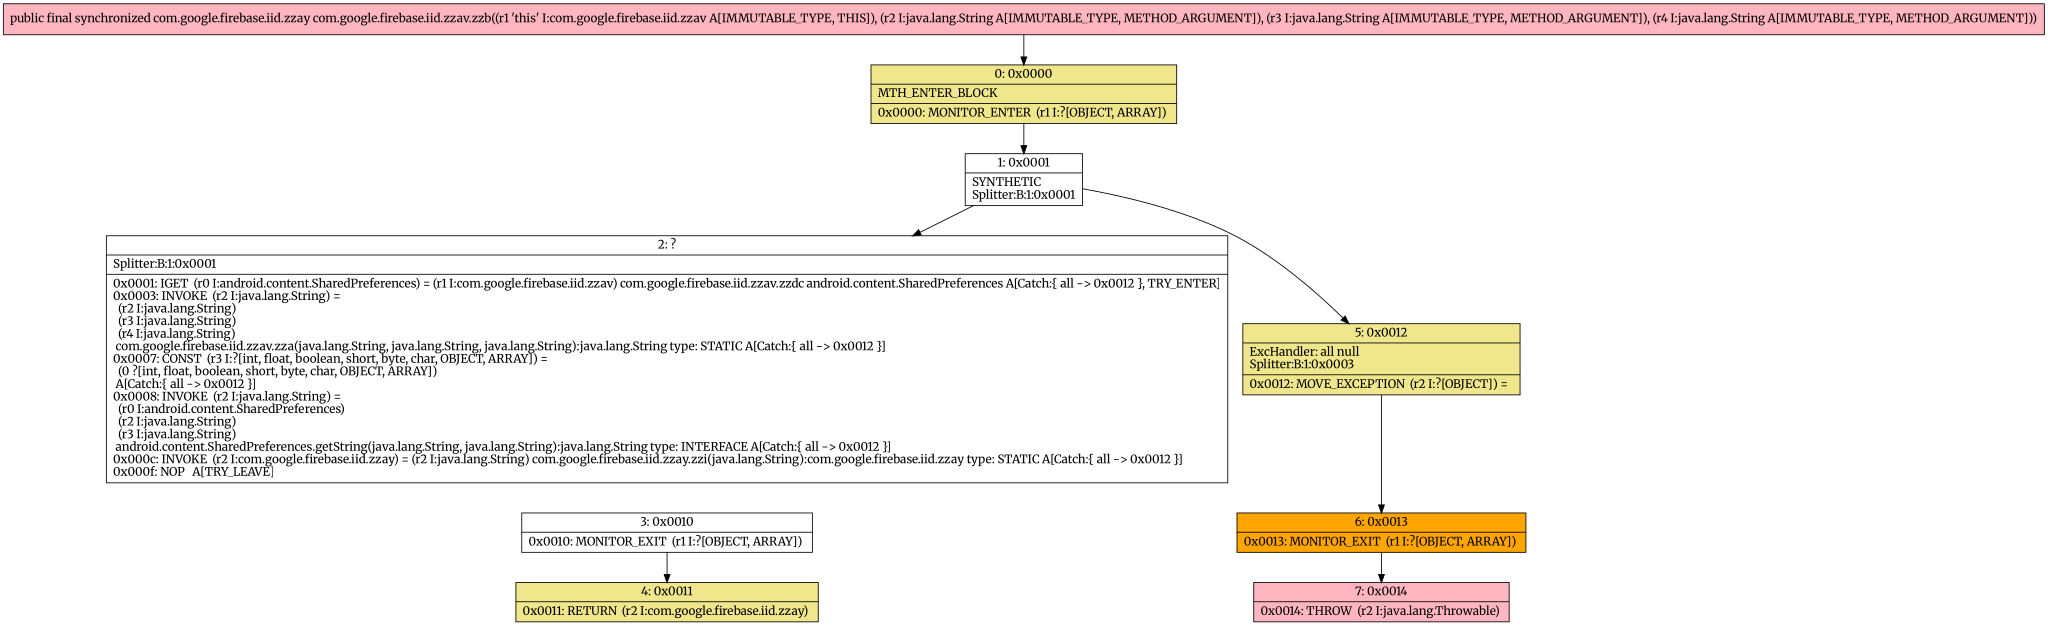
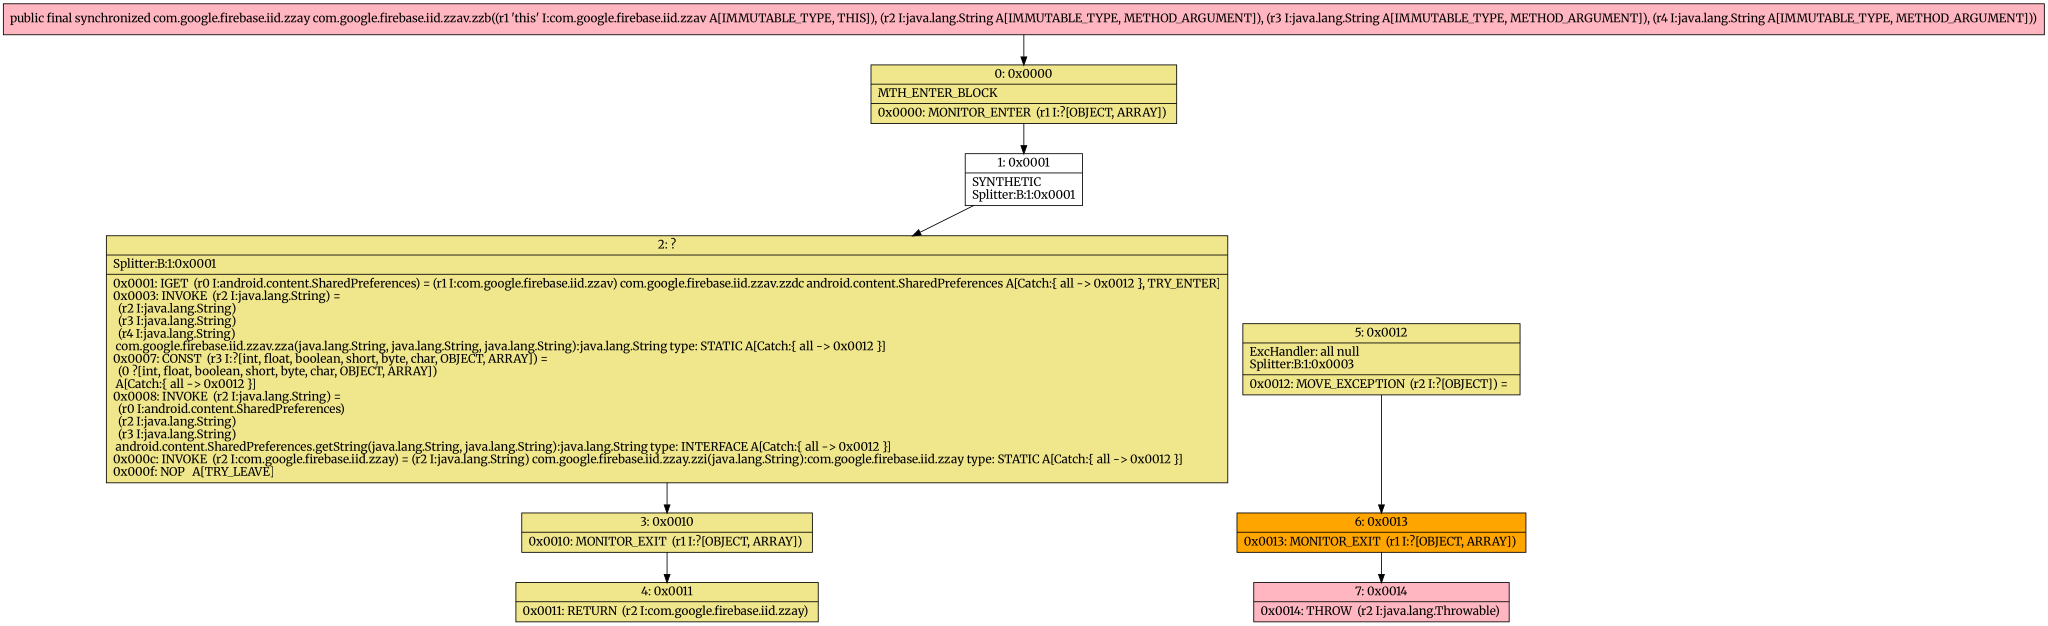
edge "1: 0x0001" -> "5: 0x0012": removed
node "2: ?": fillcolor white -> khaki
edge "2: ?" -> "3: 0x0010": added
node "3: 0x0010": fillcolor white -> khaki
